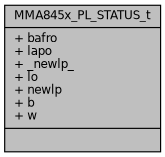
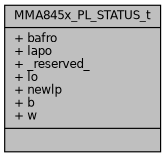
node "MMA845x_PL_STATUS_t": text "+ _newlp_" -> "+ _reserved_"
